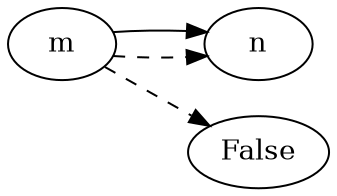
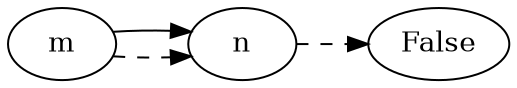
edge "m" -> "False": now "n" -> "False"
